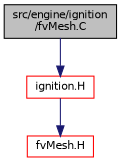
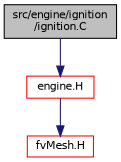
node "src/engine/ignition /fvMesh.C": label "src/engine/ignition /fvMesh.C" -> "src/engine/ignition /ignition.C"
node "ignition.H": label "ignition.H" -> "engine.H"
